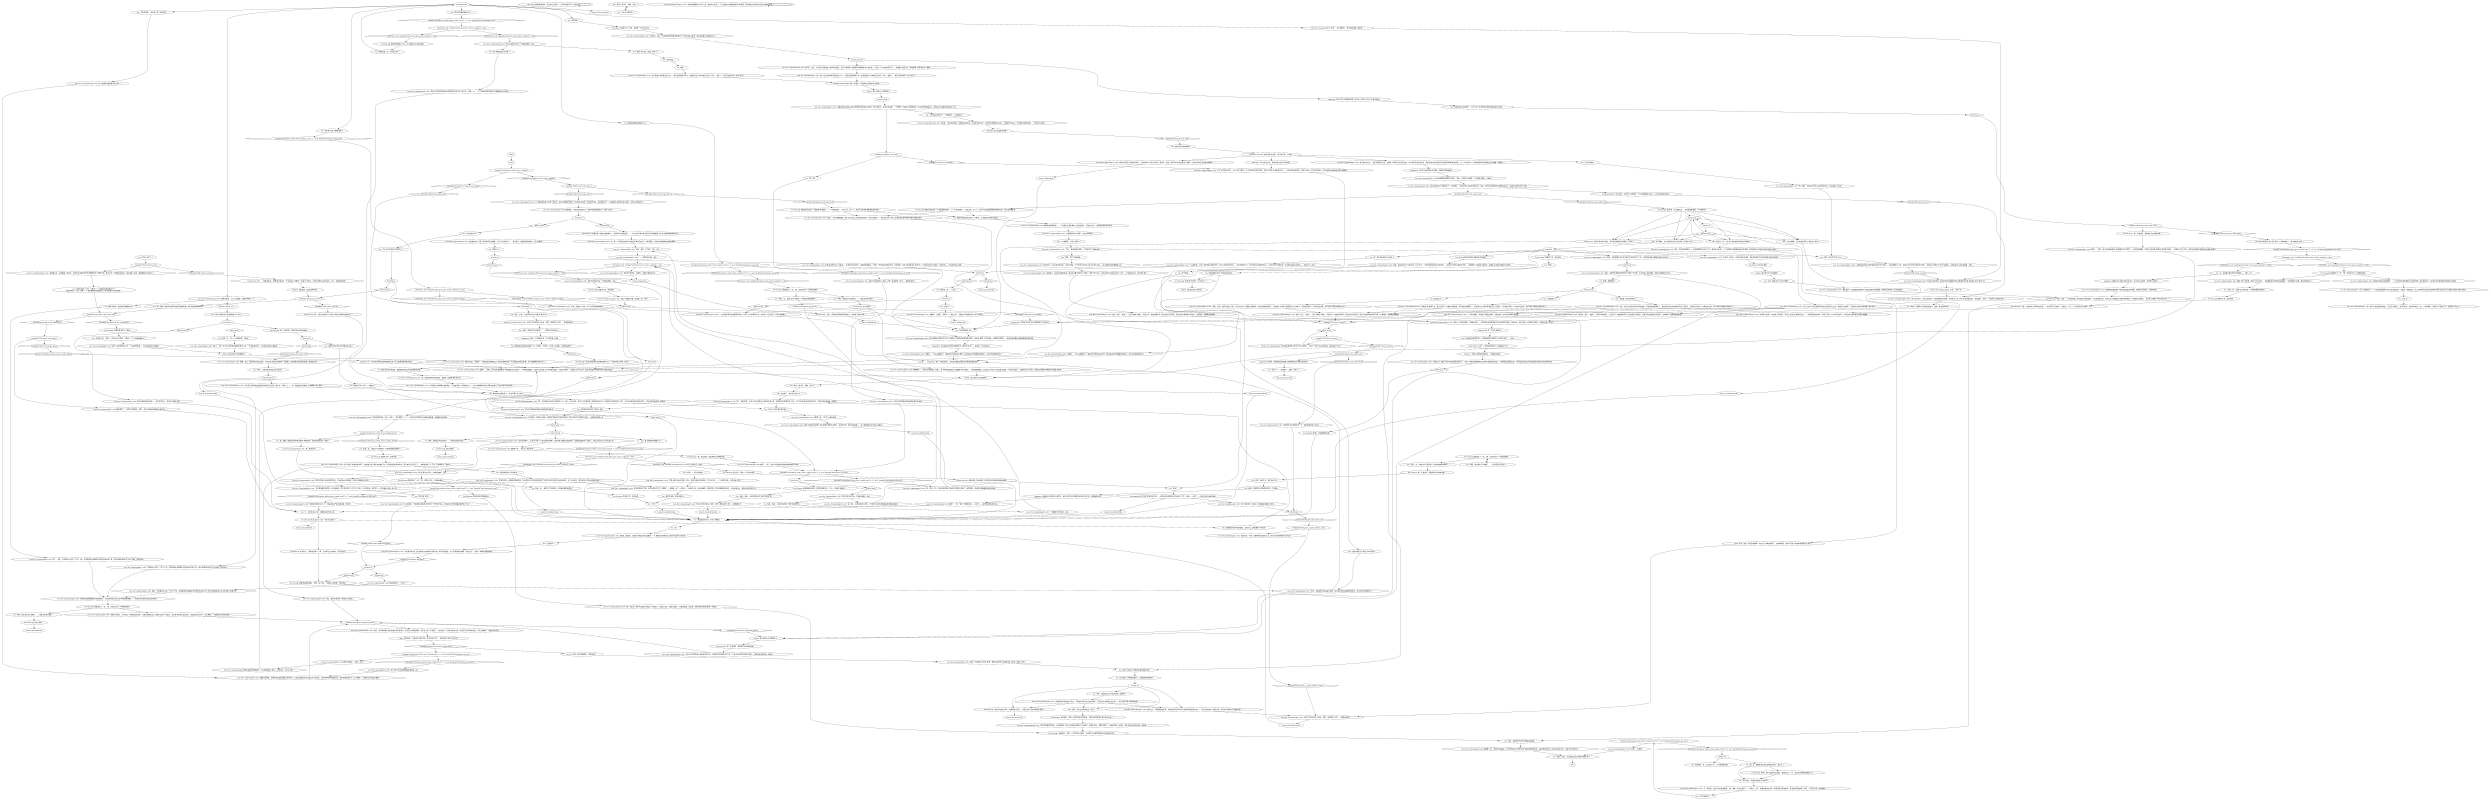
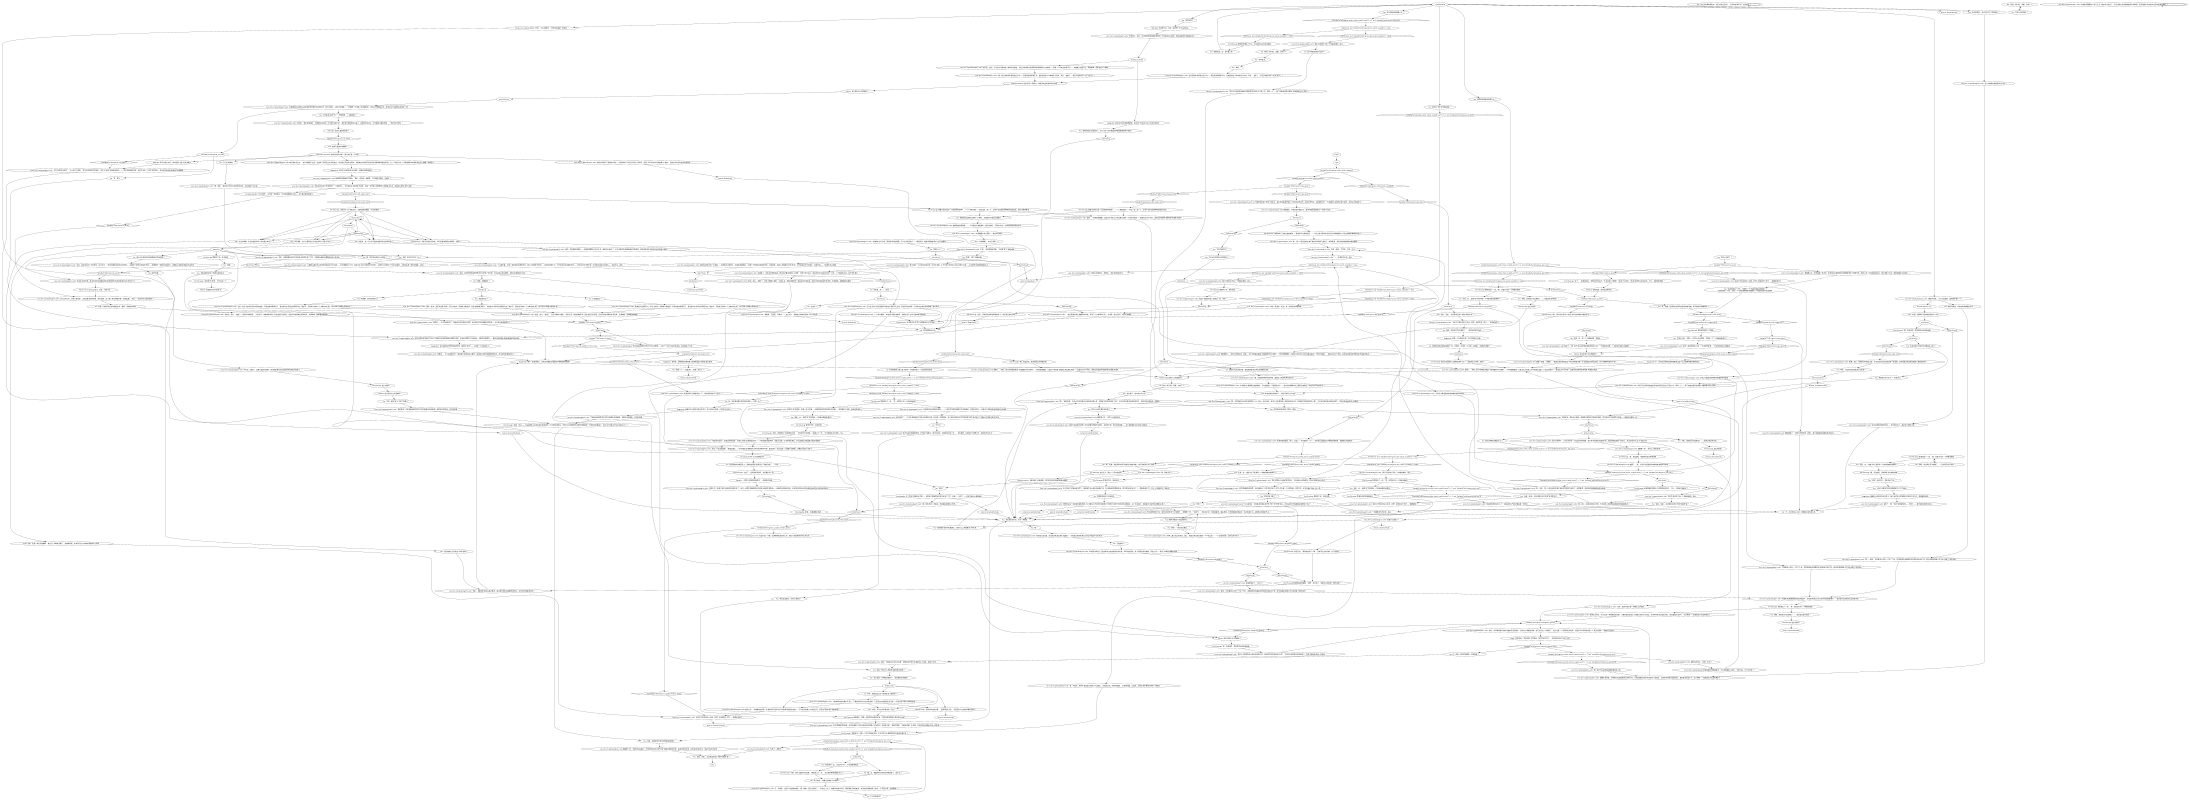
edge "You: “赫罗玛侏儒？听起来很吓人。”" -> "You: “灭绝？”": now "You: “赫罗玛侏儒？听起来很吓人。”" -> "You: “好吧——那乌玛拉奥是……”"
node "You: “所以这是最后一次有人看见它？”": added
edge "You: “嘘，金，她要给我们讲无形神秘动物了。是什么？”" -> "Kim Kitsuragi: “好吧，我不会破坏你的乐趣，”警督退让了一步。“那无形的神秘动物是什么？”": now "You: “你说得对，金，这太孩子气了，不过我需要知道。”" -> "Kim Kitsuragi: “好吧，我不会破坏你的乐趣，”警督退让了一步。“那无形的神秘动物是什么？”"
